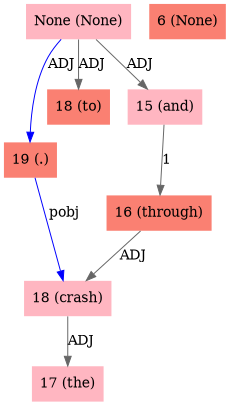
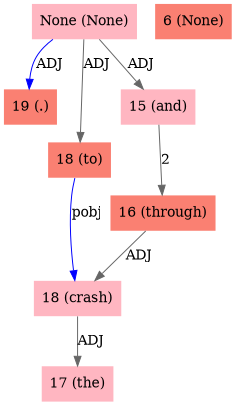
edge "15 (and)" -> "16 (through)": label "1" -> "2"
edge "19 (.)" -> "18 (crash)": now "18 (to)" -> "18 (crash)"
